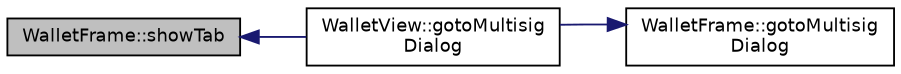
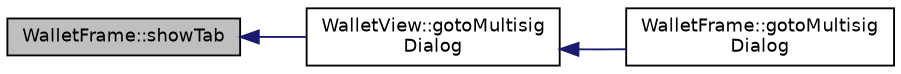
edge "WalletView::gotoMultisig Dialog" -> "WalletFrame::gotoMultisig Dialog": reversed
